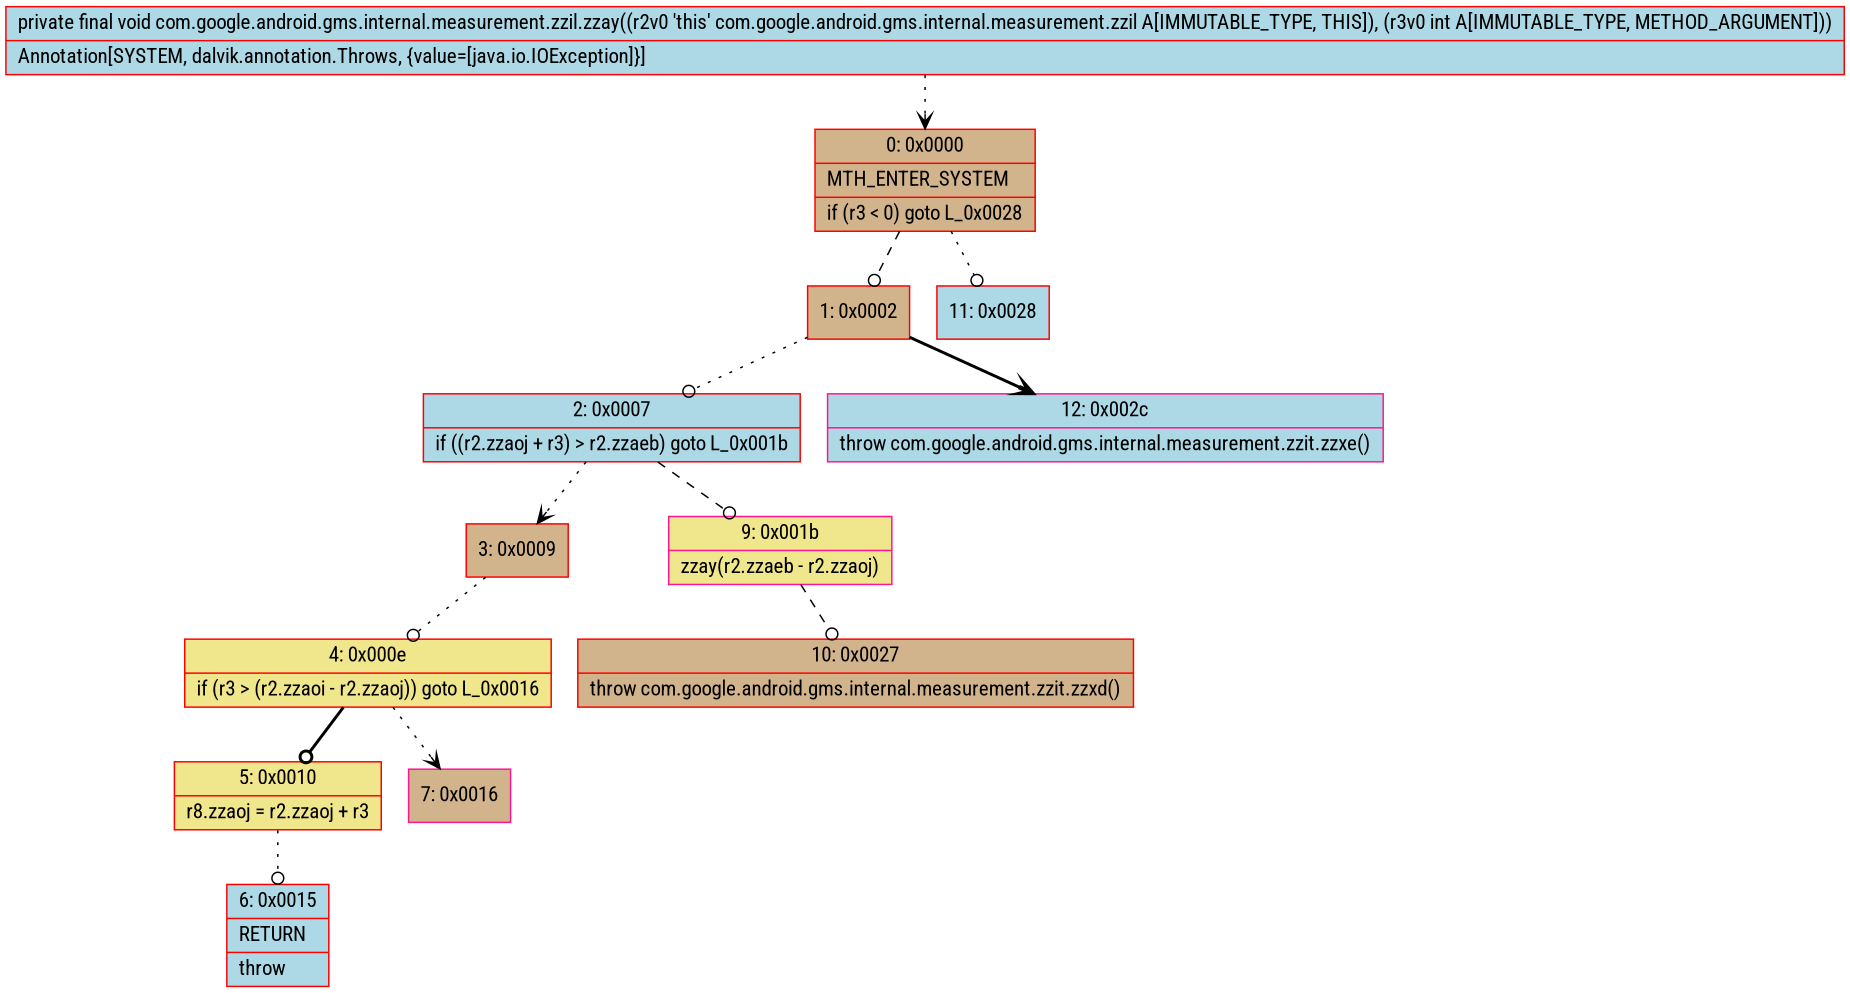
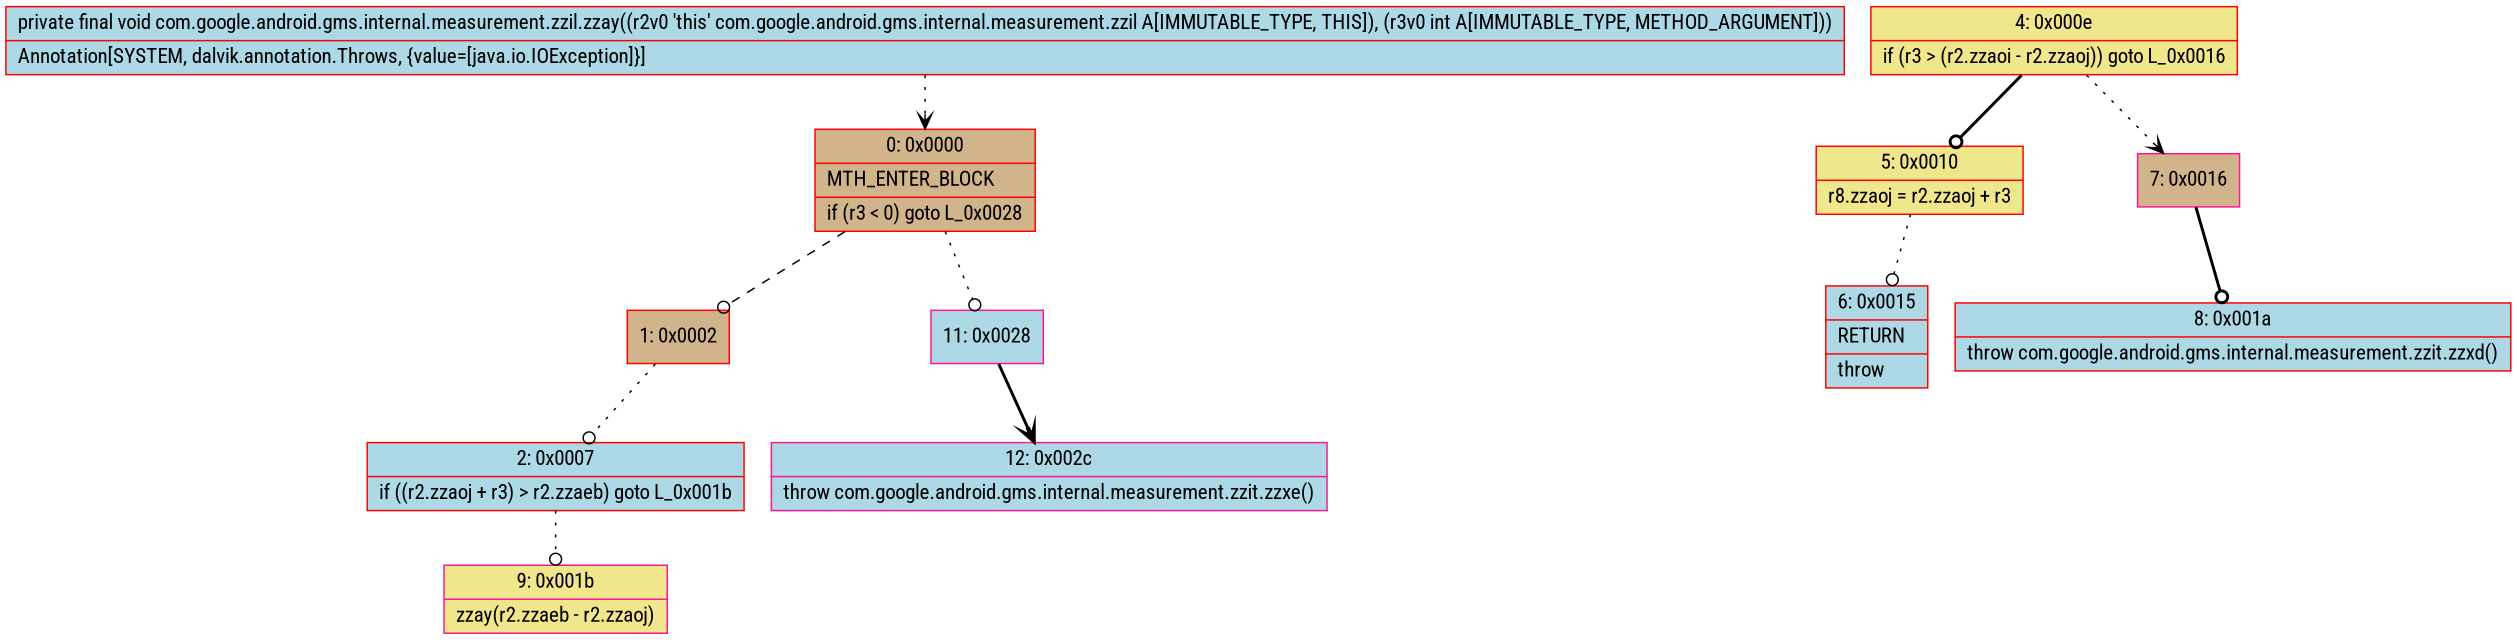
node "0: 0x0000": text "MTH_ENTER_SYSTEM" -> "MTH_ENTER_BLOCK"
node "11: 0x0028": color red -> deeppink
node "8: 0x001a": added
edge "1: 0x0002" -> "12: 0x002c": now "11: 0x0028" -> "12: 0x002c"
edge "2: 0x0007" -> "9: 0x001b": style dashed -> dotted
node "3: 0x0009": removed
node "10: 0x0027": removed
